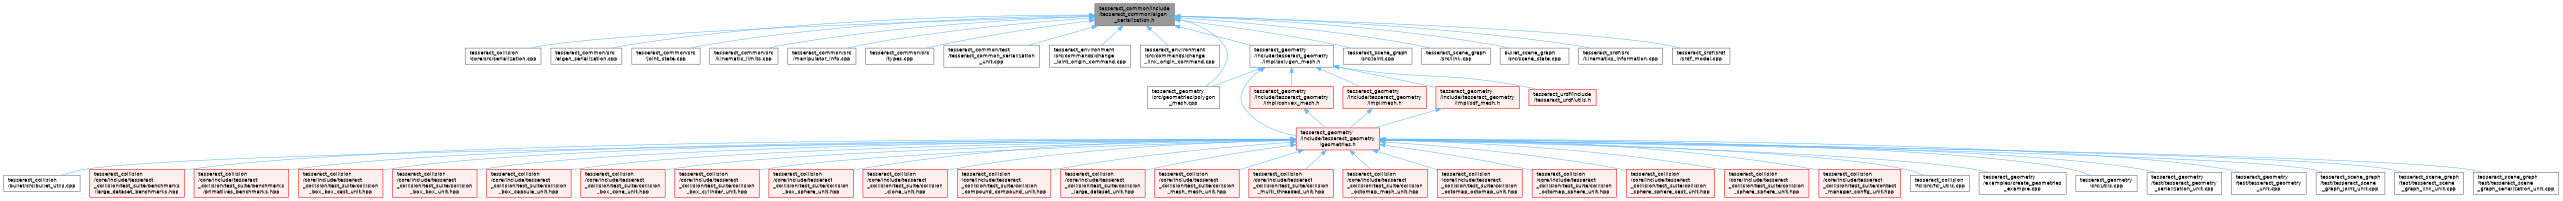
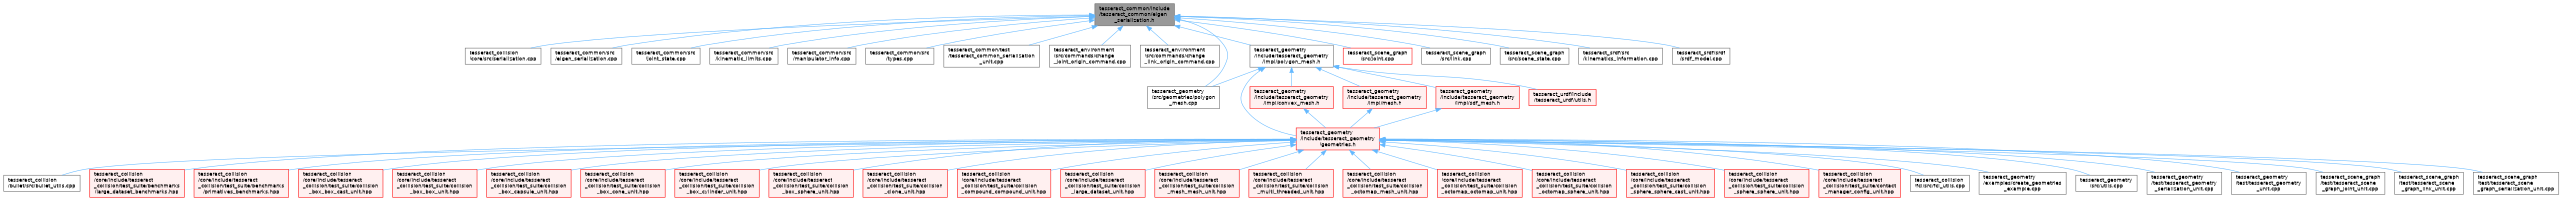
node "tesseract_scene_graph /src/joint.cpp": color grey40 -> red
node "bullet_scene_graph /src/scene_state.cpp": label "bullet_scene_graph /src/scene_state.cpp" -> "tesseract_scene_graph /src/scene_state.cpp"
